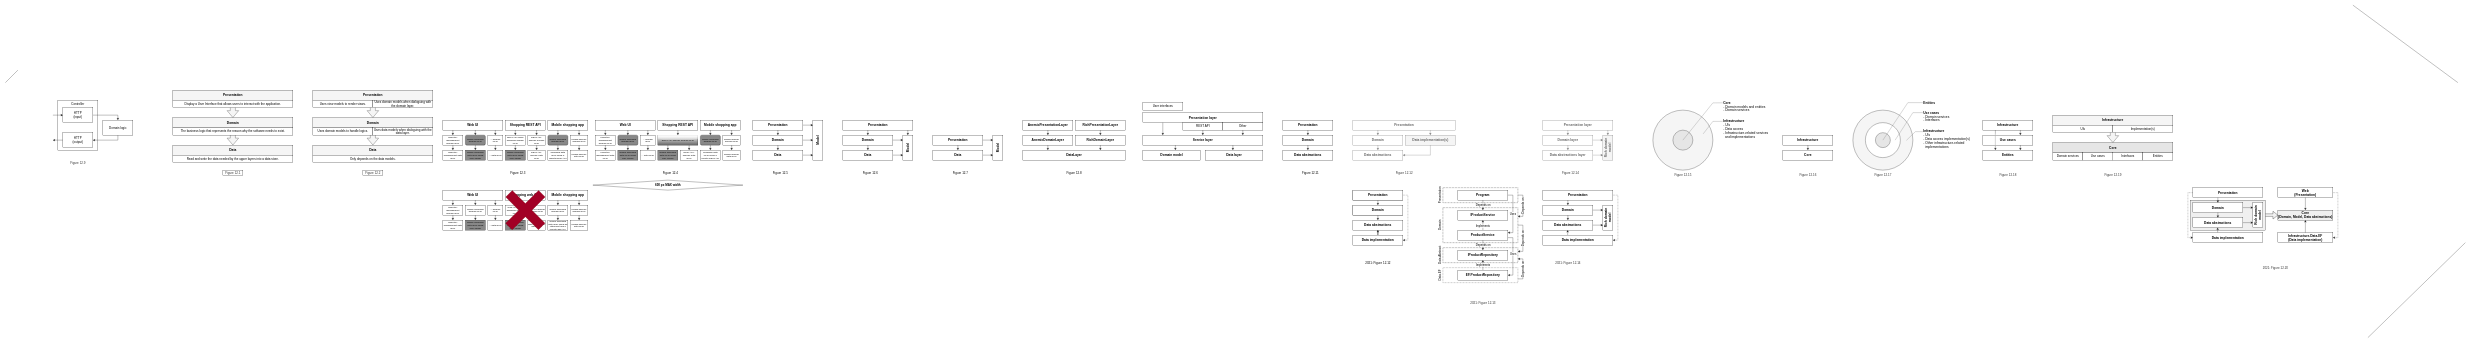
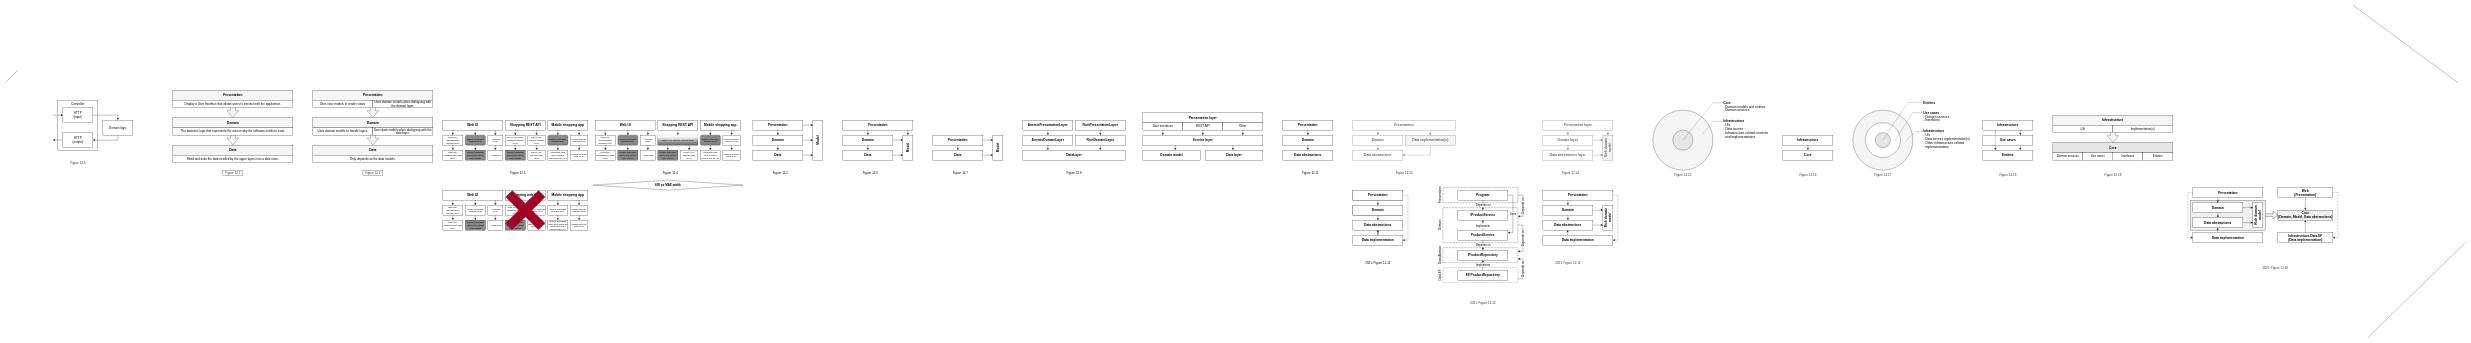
node "User interfaces": moved (1163, 106) -> (1163, 126)
edge "ProductService" -> "EF.ProductRepository": removed, label "Uses"
